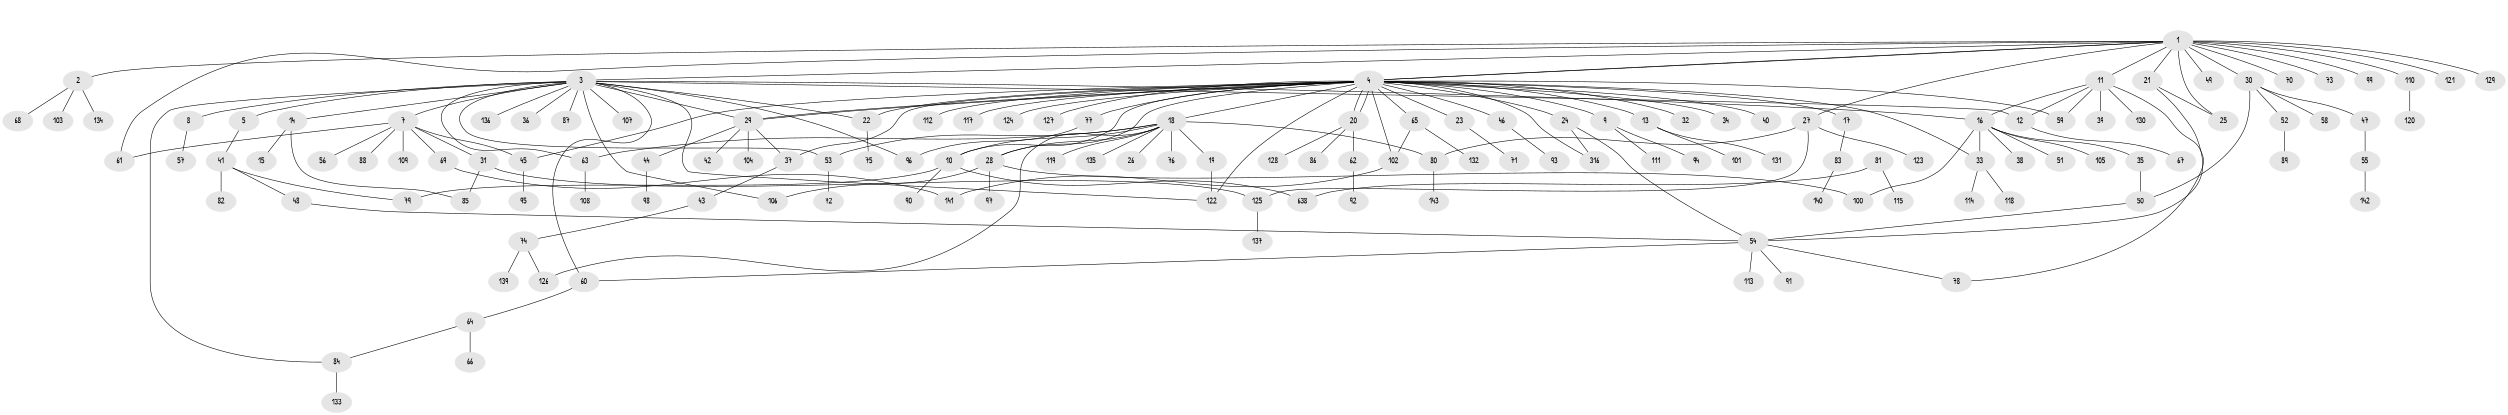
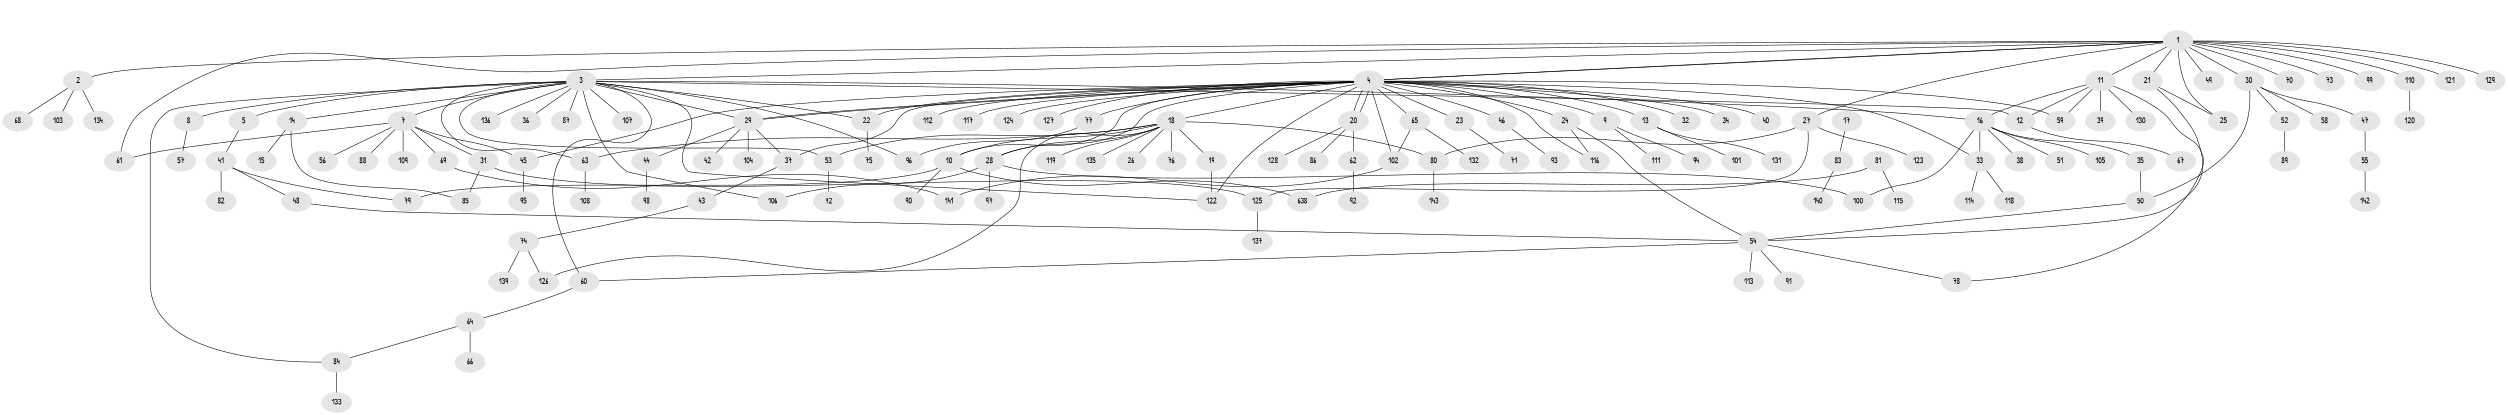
edge "4" -- "17": removed
node "316": label "316" -> "116"
